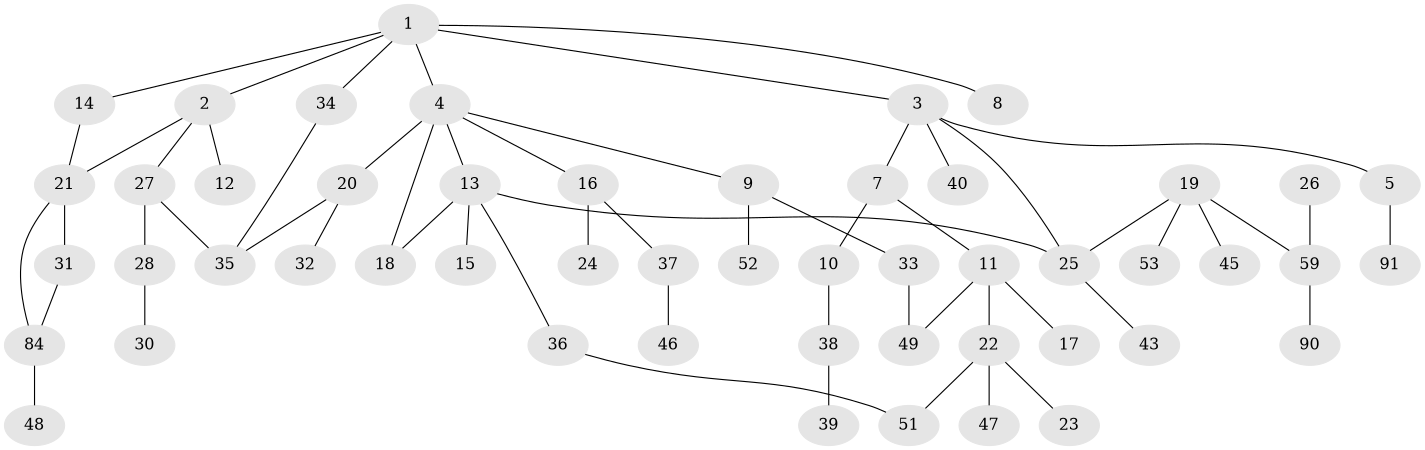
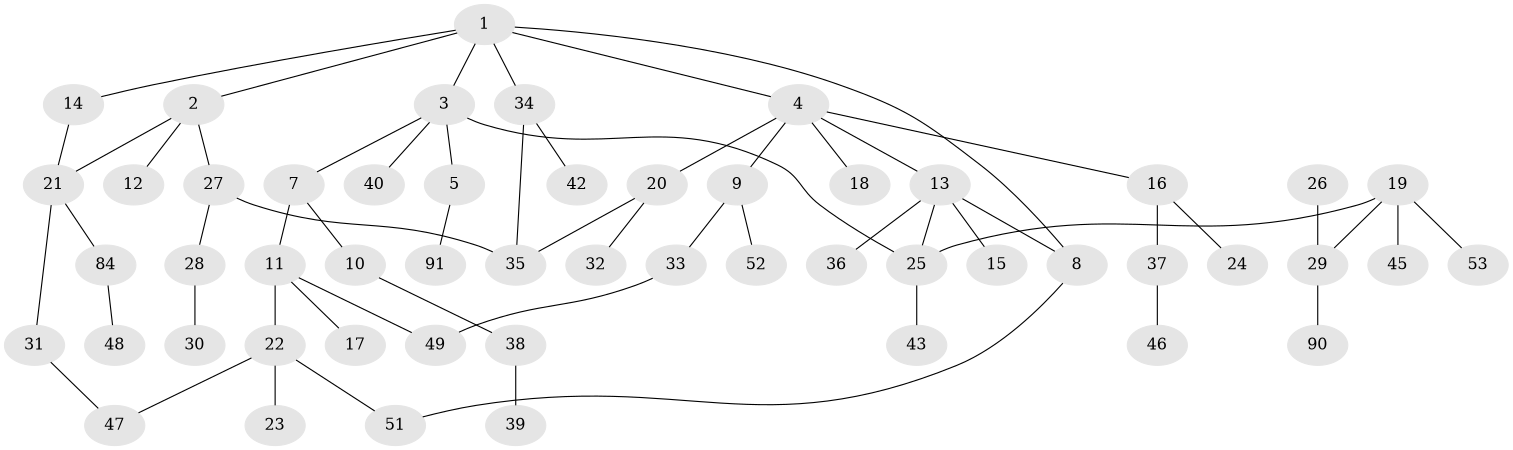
node "42": added
edge "13" -- "18": now "13" -- "8"
node "59": label "59" -> "29"
edge "31" -- "84": now "31" -- "47"
edge "36" -- "51": now "8" -- "51"
